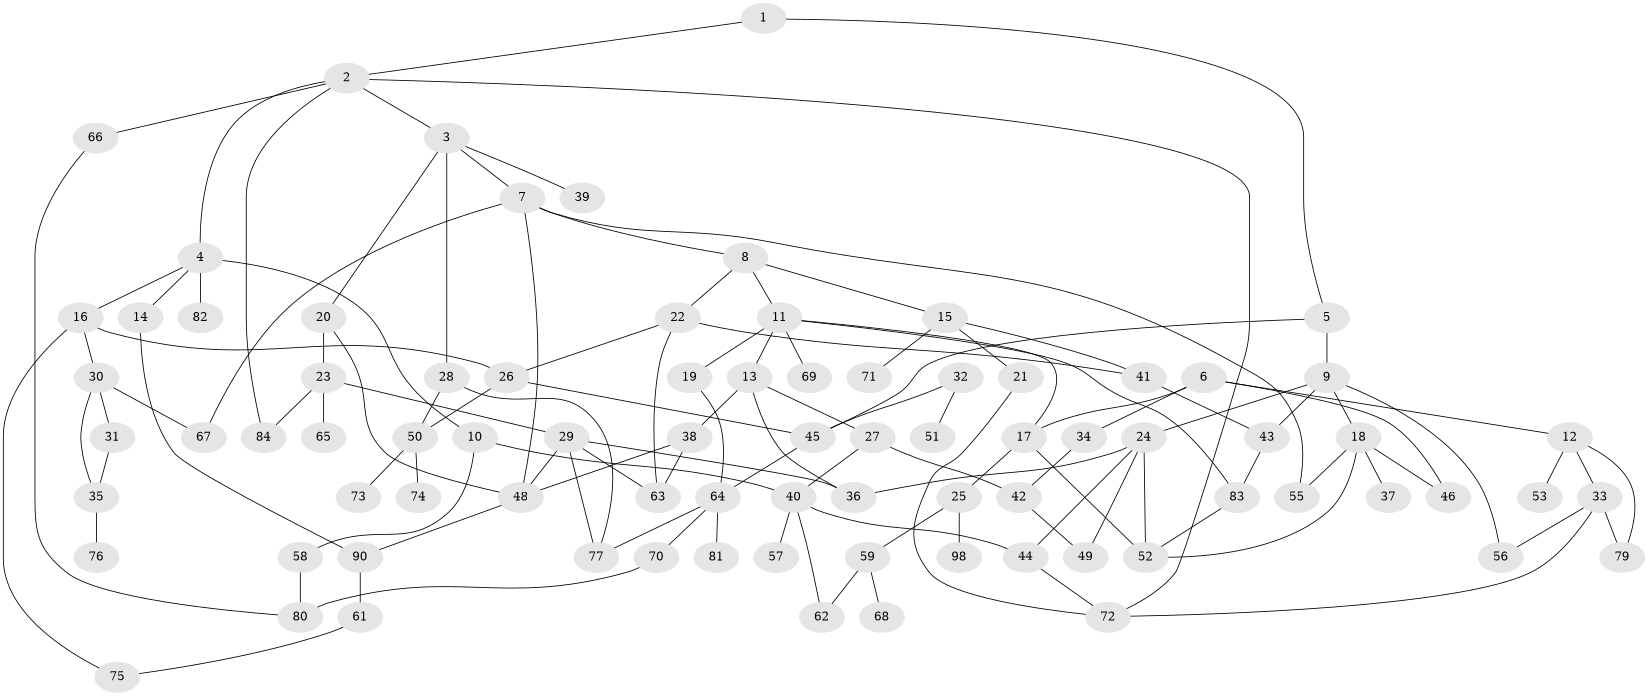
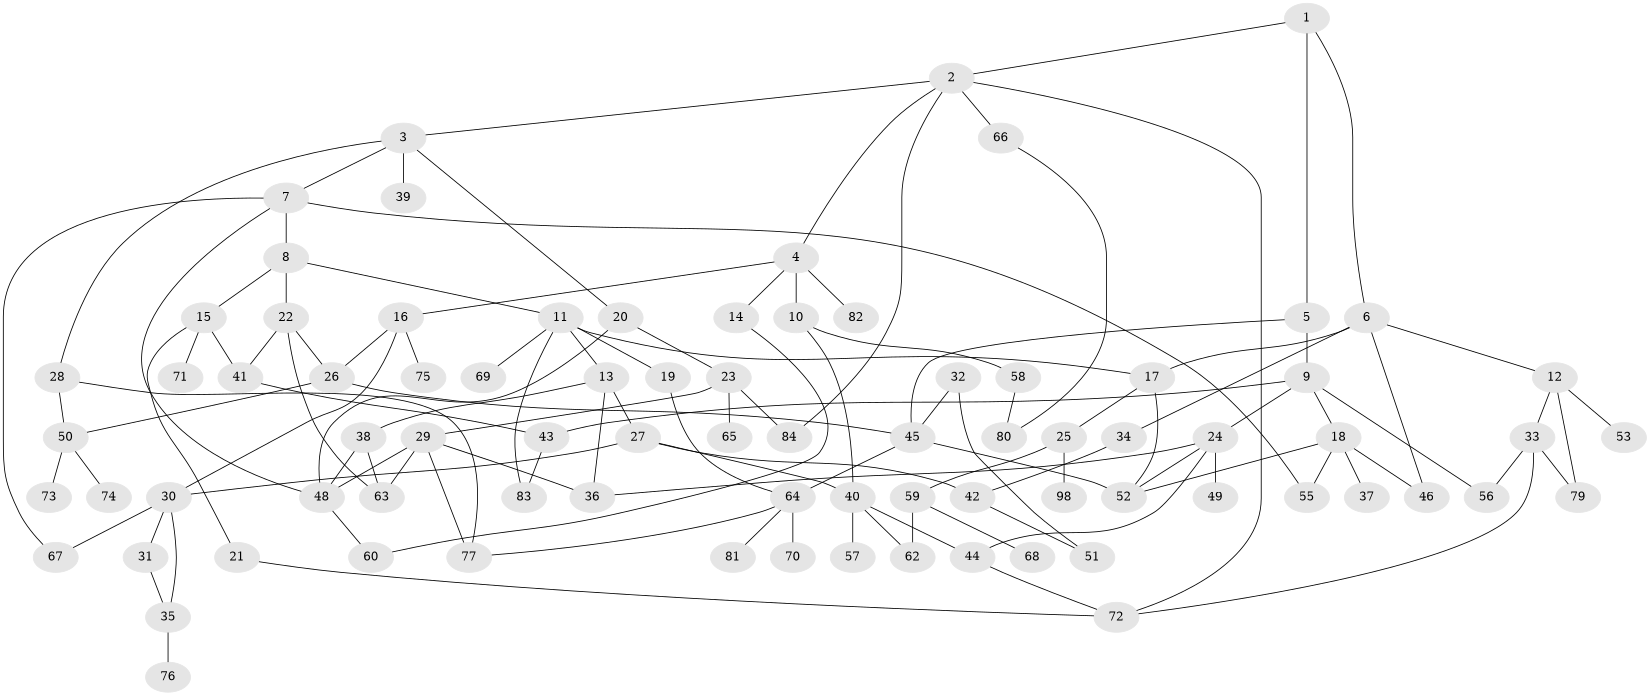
edge "1" -- "6": added
edge "27" -- "30": added
edge "42" -- "49": now "42" -- "51"
edge "83" -- "52": now "45" -- "52"
node "90": label "90" -> "60"
edge "70" -- "80": removed
node "61": removed
